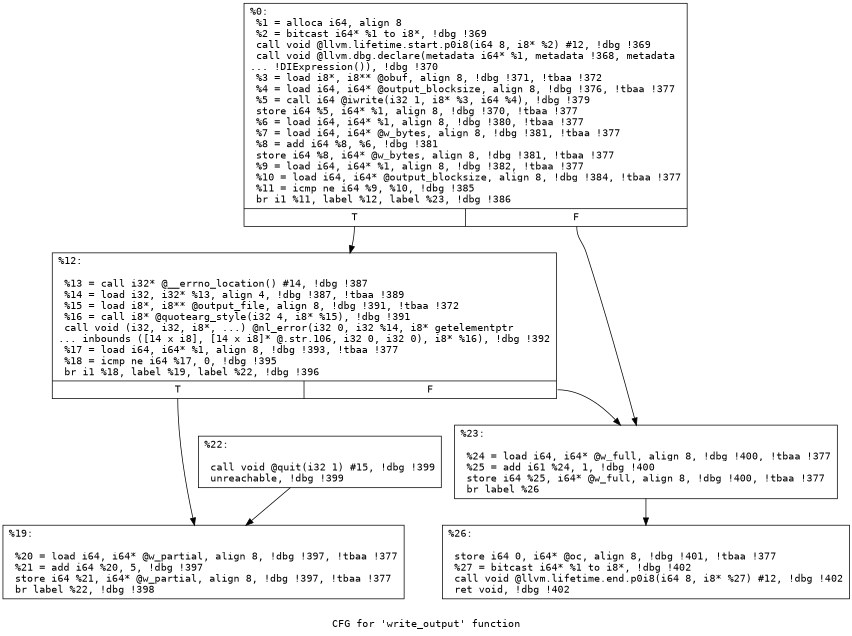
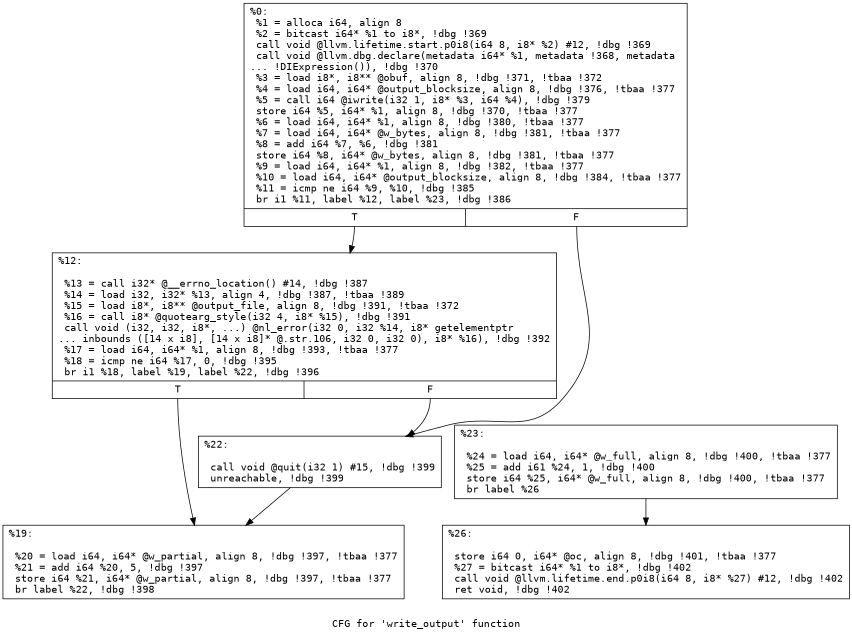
node "%0:": text "%8 = add i64 %8, %6, !dbg !381" -> "%8 = add i64 %7, %6, !dbg !381"
edge "%0:" -> "%23:": now "%0:" -> "%22:"
edge "%12:" -> "%23:": now "%12:" -> "%22:"
